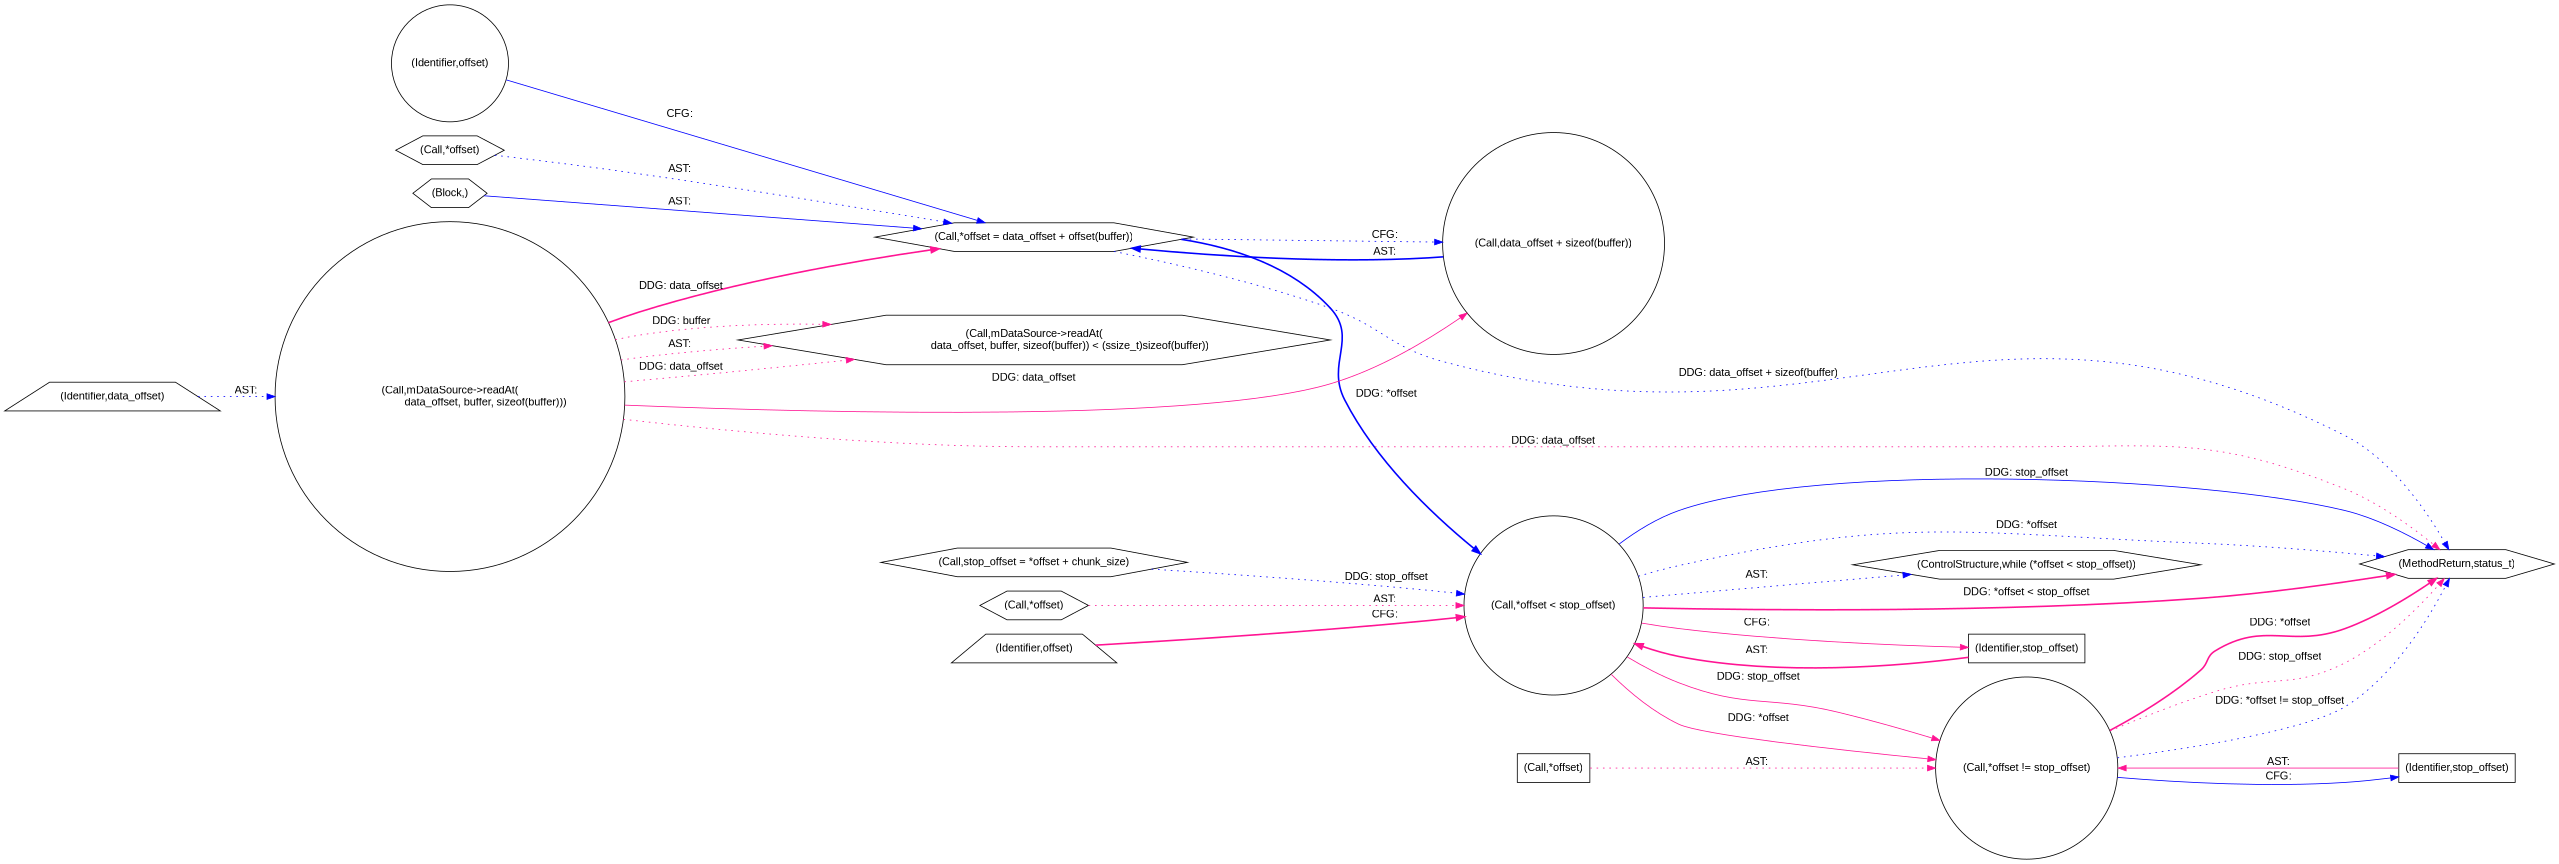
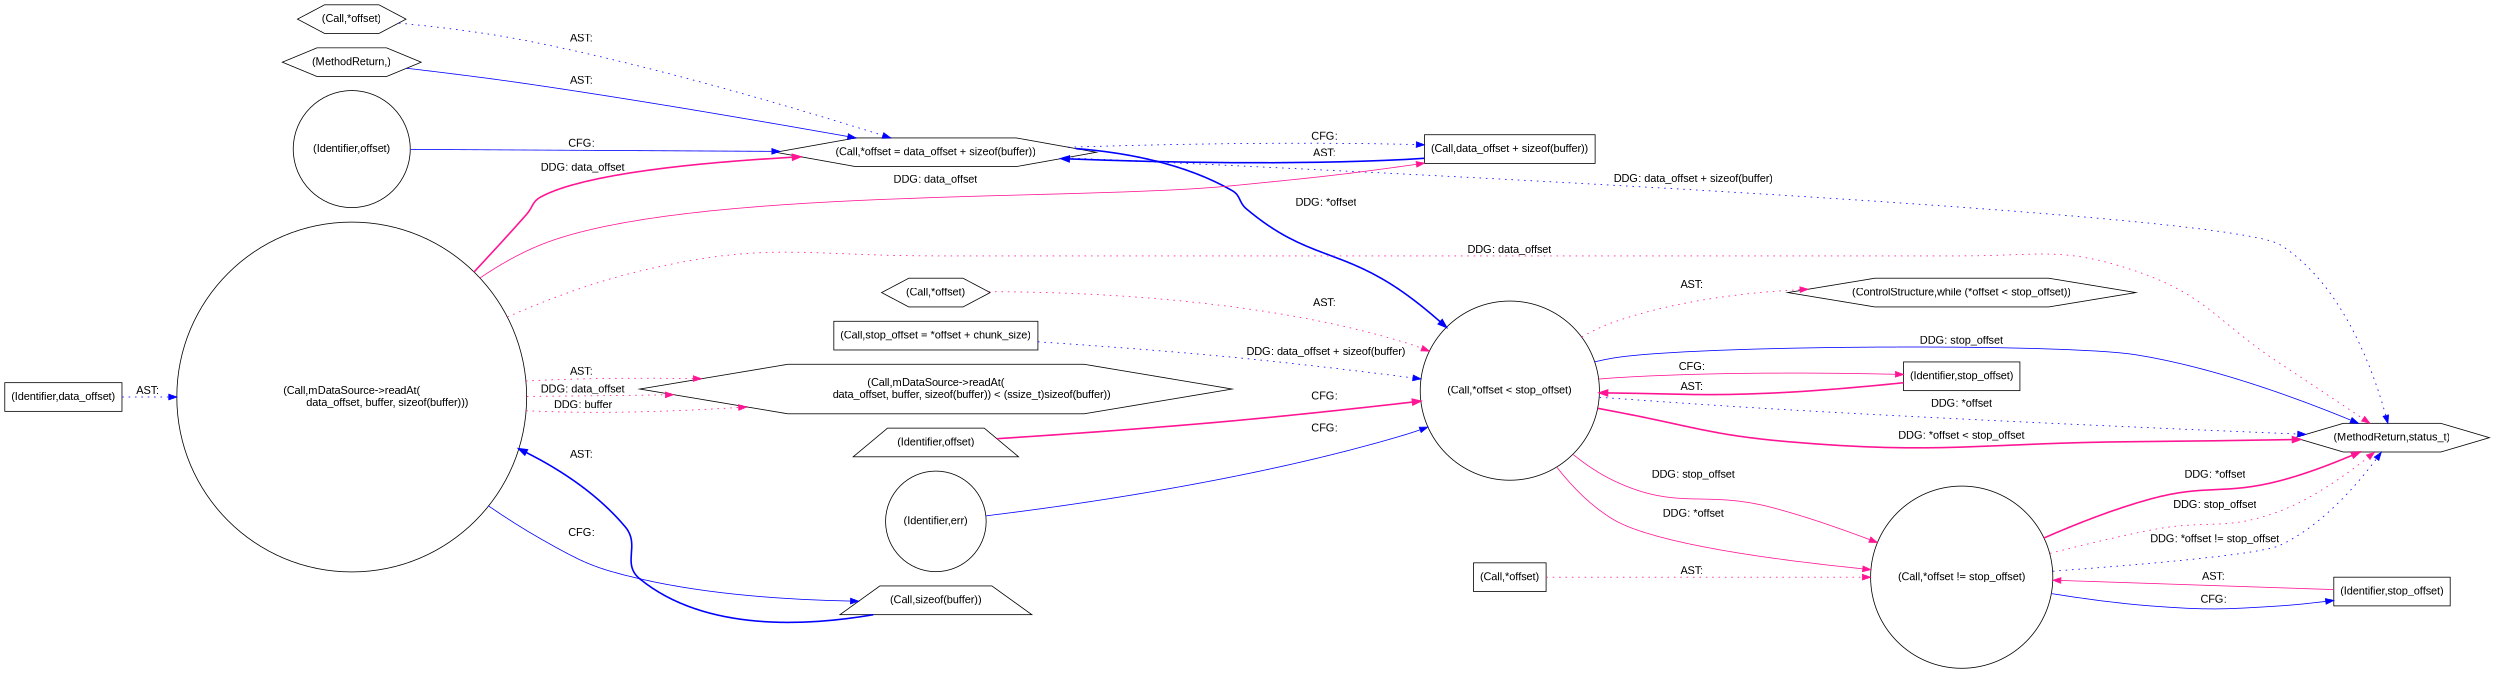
node "(Block,)": label "(Block,)" -> "(MethodReturn,)"
node "(Call,*offset = data_offset + offset(buffer))": label "(Call,*offset = data_offset + offset(buffer))" -> "(Call,*offset = data_offset + sizeof(buffer))"
node "(Call,data_offset + sizeof(buffer))": shape circle -> box
node "(Identifier,data_offset)": shape trapezium -> box
node "(Identifier,err)": added
node "(Call,stop_offset = *offset + chunk_size)": shape hexagon -> box
edge "(Call,stop_offset = *offset + chunk_size)" -> "(Call,*offset < stop_offset)": label "DDG: stop_offset" -> "DDG: data_offset + sizeof(buffer)"
edge "(Call,*offset < stop_offset)" -> "(ControlStructure,while (*offset < stop_offset))": color blue -> deeppink
node "(Call,sizeof(buffer))": added
